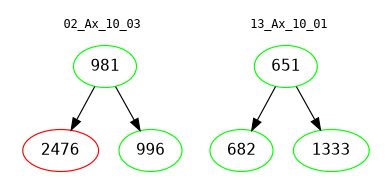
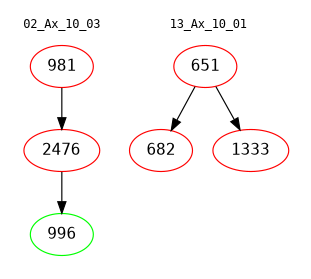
node "981": color green -> red
node "651": color green -> red
edge "981" -> "996": now "2476" -> "996"
node "682": color green -> red
node "1333": color green -> red
